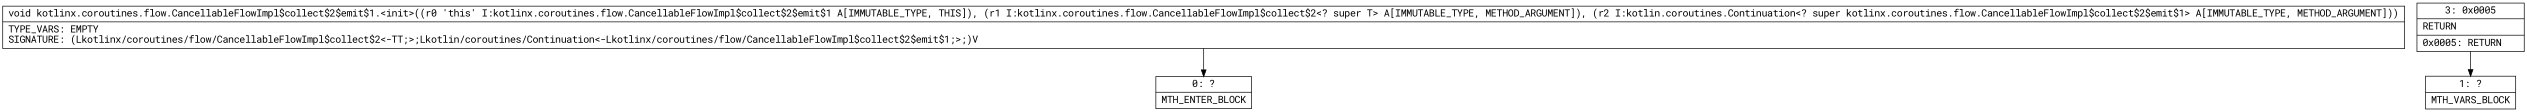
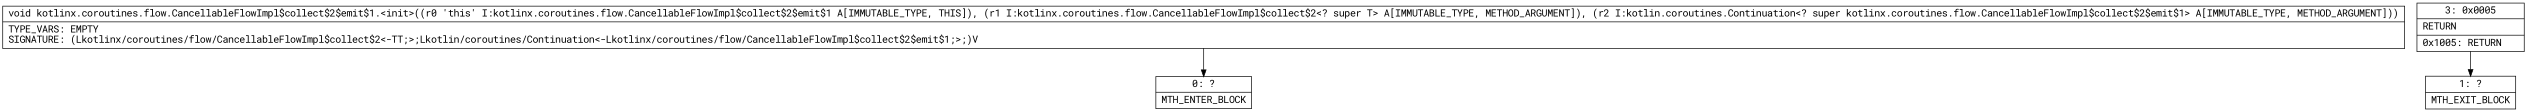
node "3: 0x0005": text "0x0005: RETURN" -> "0x1005: RETURN"
node "1: ?": text "MTH_VARS_BLOCK" -> "MTH_EXIT_BLOCK"
